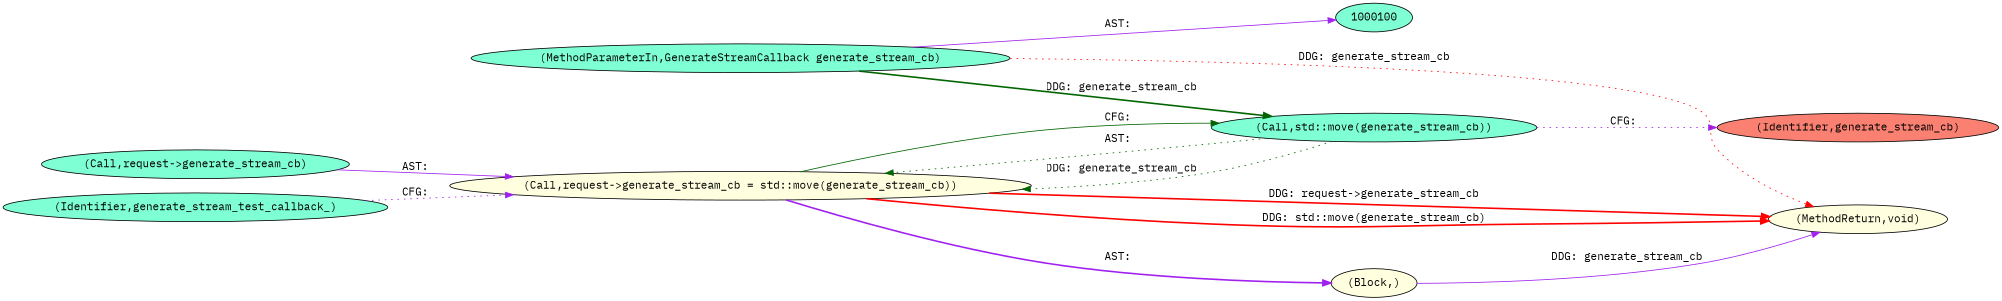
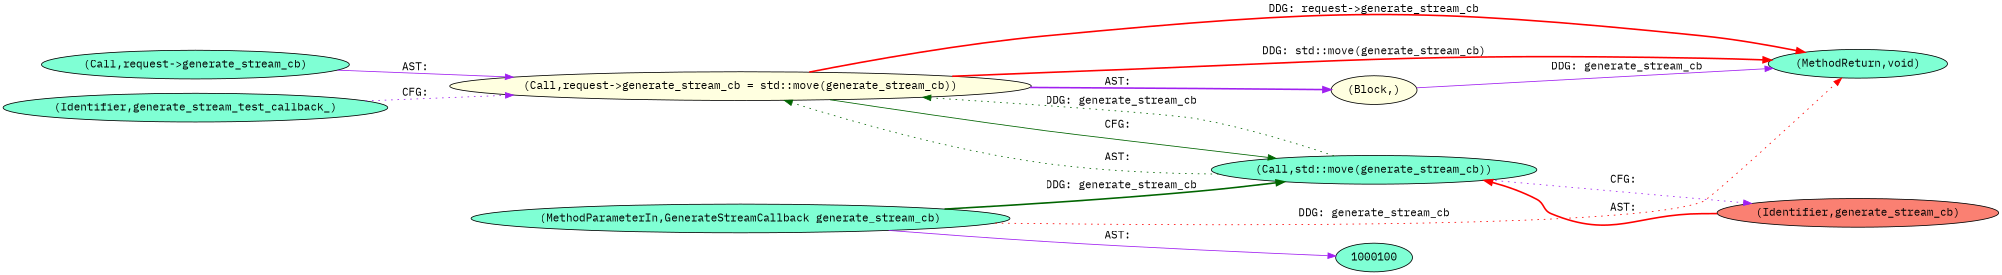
node "(MethodReturn,void)": fillcolor lightyellow -> aquamarine
edge "(Identifier,generate_stream_cb)" -> "(Call,std::move(generate_stream_cb))": added, label "AST:"
